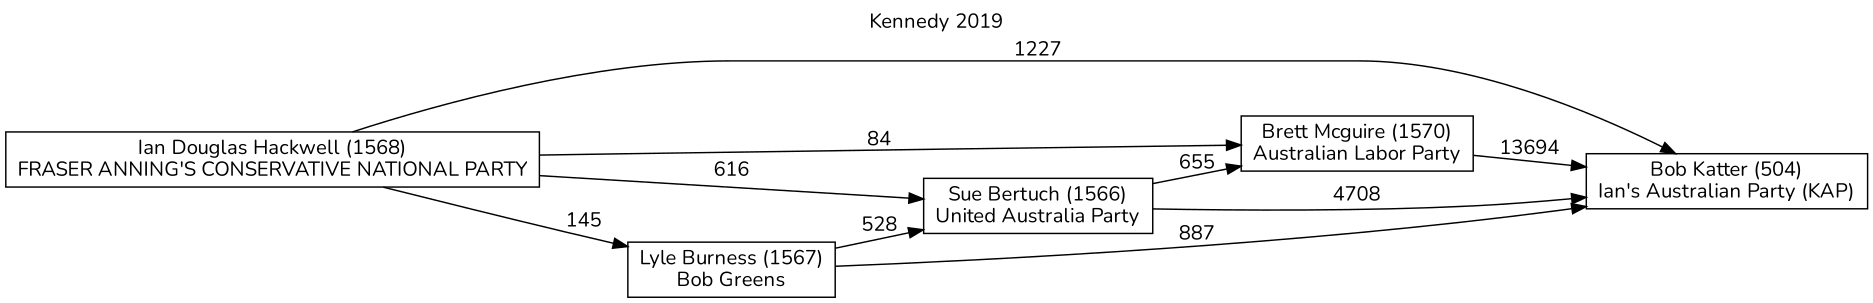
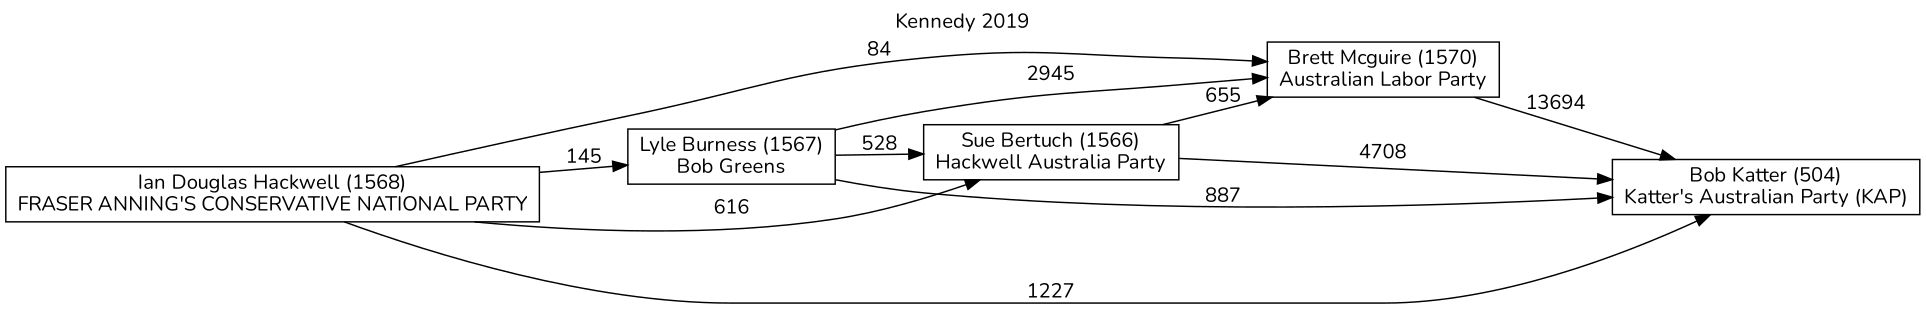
edge "Lyle Burness (1567) Bob Greens" -> "Brett Mcguire (1570) Australian Labor Party": added, label "2945"
node "Bob Katter (504) Ian's Australian Party (KAP)": label "Bob Katter (504) Ian's Australian Party (KAP)" -> "Bob Katter (504) Katter's Australian Party (KAP)"
node "Sue Bertuch (1566) United Australia Party": label "Sue Bertuch (1566) United Australia Party" -> "Sue Bertuch (1566) Hackwell Australia Party"
